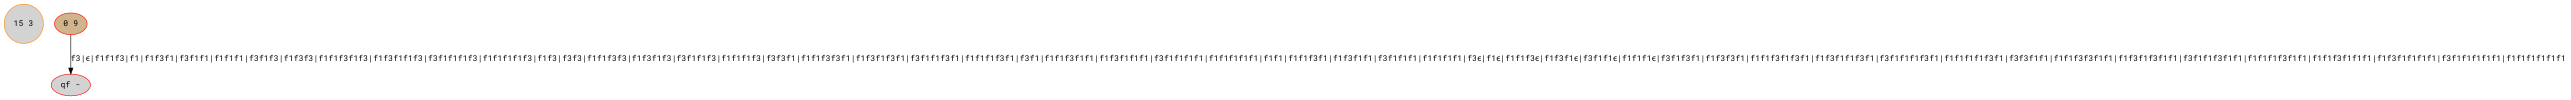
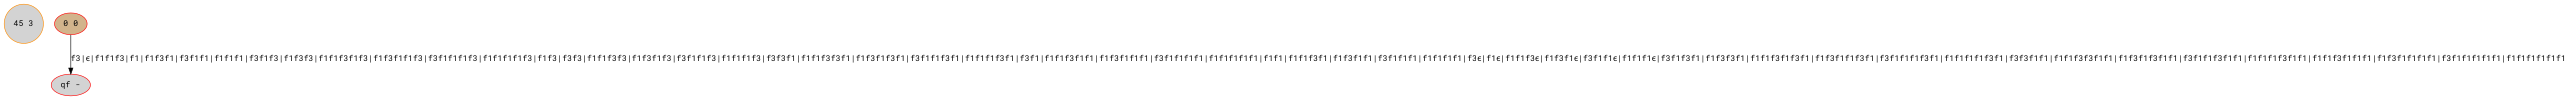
node "15 3": label "15 3" -> "45 3"
node "0 9": label "0 9" -> "0 0"
